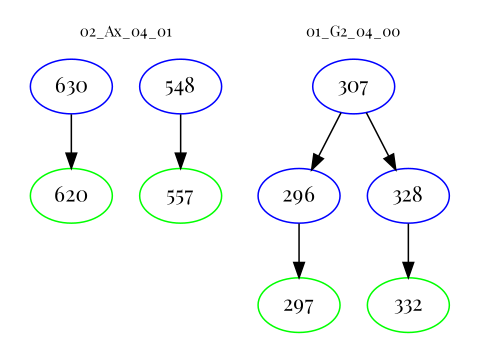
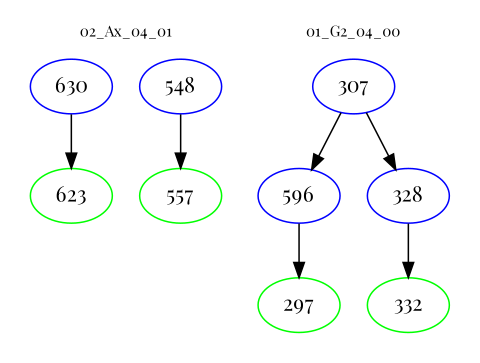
node "620": label "620" -> "623"
node "296": label "296" -> "596"
